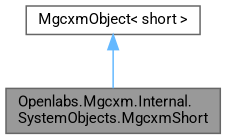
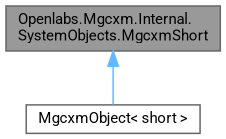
edge "Openlabs.Mgcxm.Internal. SystemObjects.MgcxmShort" -> "MgcxmObject< short >": reversed
